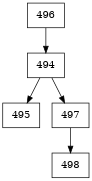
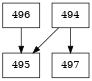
edge "496" -> "494": now "496" -> "495"
node "498": removed
